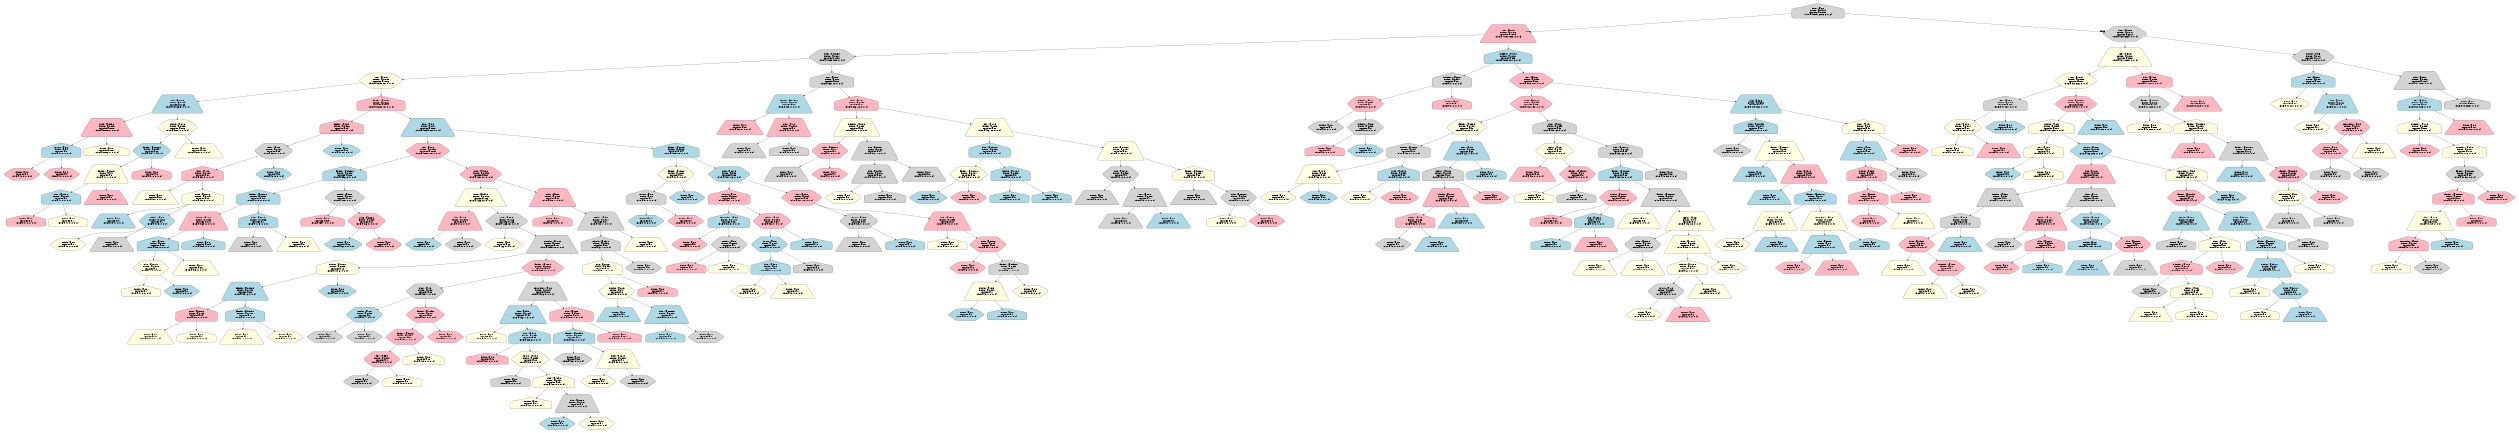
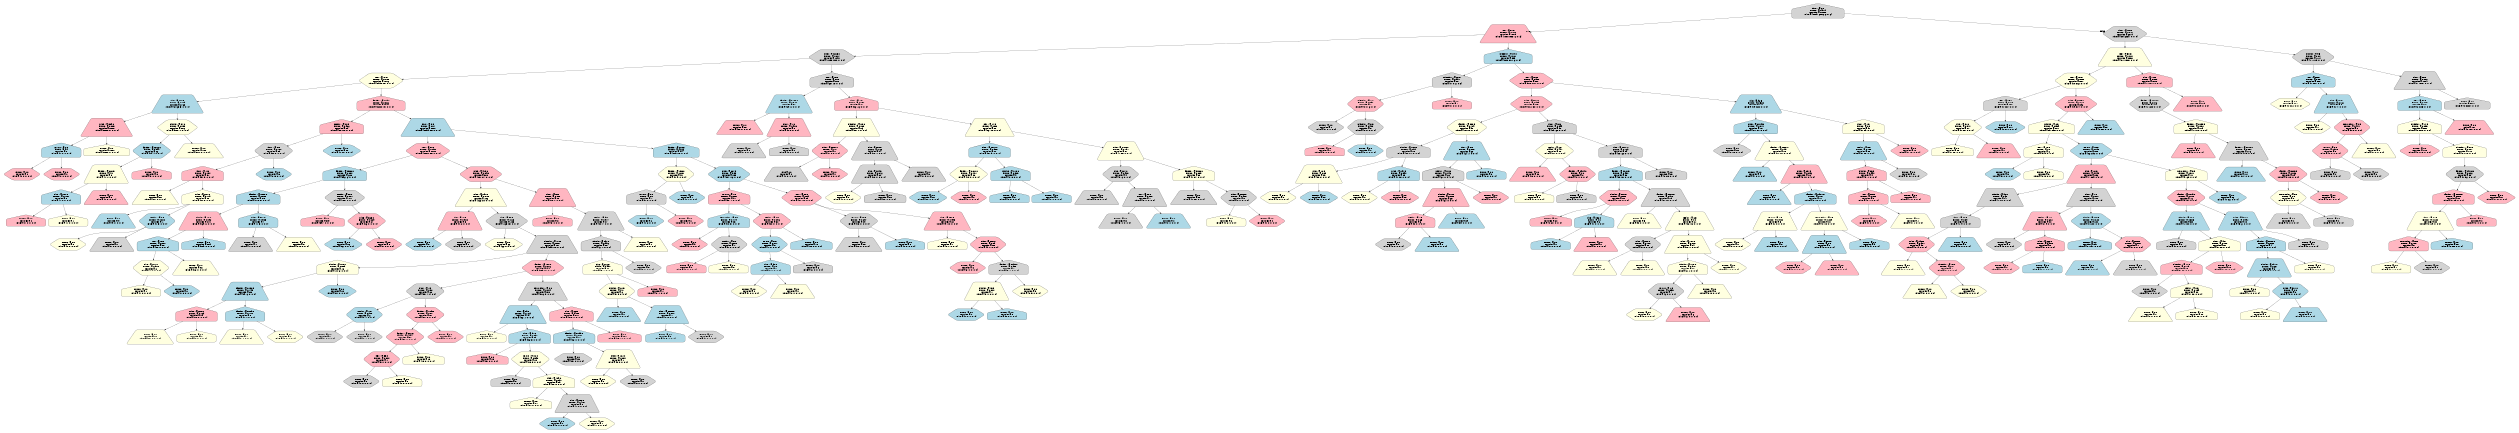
node "entropy = 0.0 samples = 250 value = [0, 250, 0, 0, 0]": removed
node "entropy = 0.0 samples = 487 value = [0, 487, 0, 0, 0]": label "entropy = 0.0 samples = 487 value = [0, 487, 0, 0, 0]" -> "entropy = 0.0 value = 487 value = [0, 487, 0, 0, 0]"
node "entropy = 0.0 samples = 1 value = [0, 0, 0, 1, 0]": label "entropy = 0.0 samples = 1 value = [0, 0, 0, 1, 0]" -> "value = 0.0 samples = 1 value = [0, 0, 0, 1, 0]"
